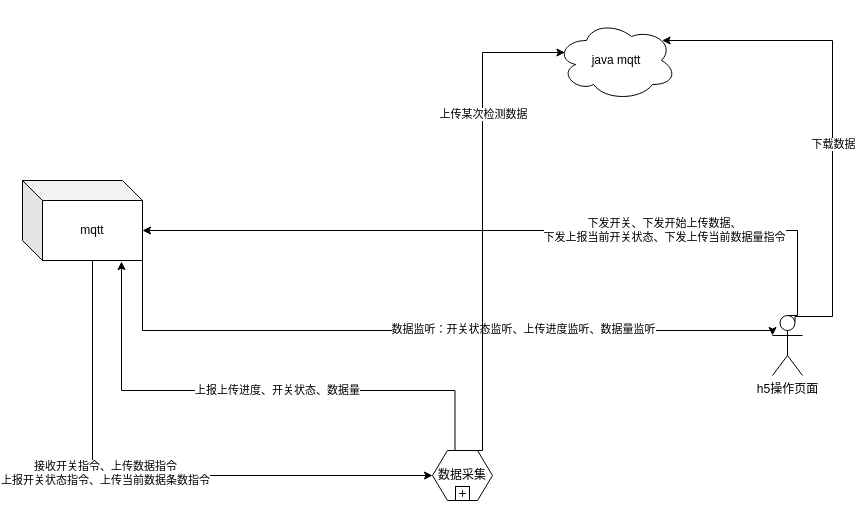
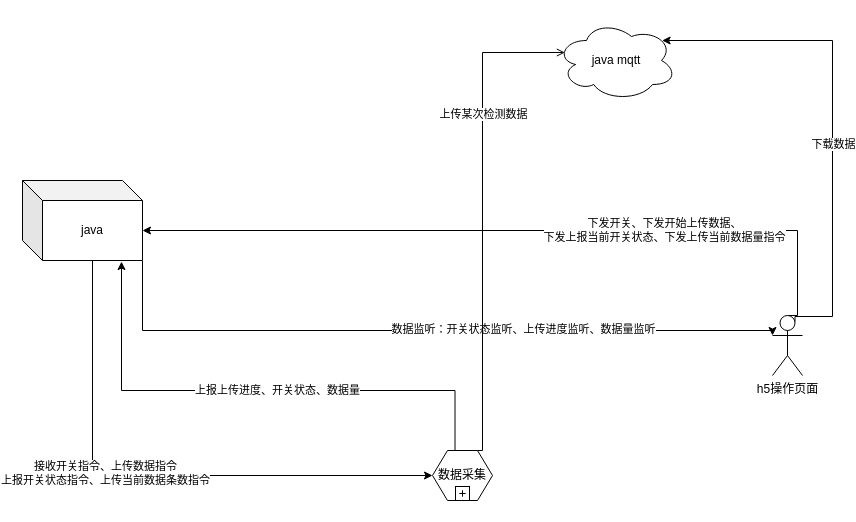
edge "数据采集" -> "java mqtt": arrowhead classic -> open
node "mqtt": label "mqtt" -> "java"
